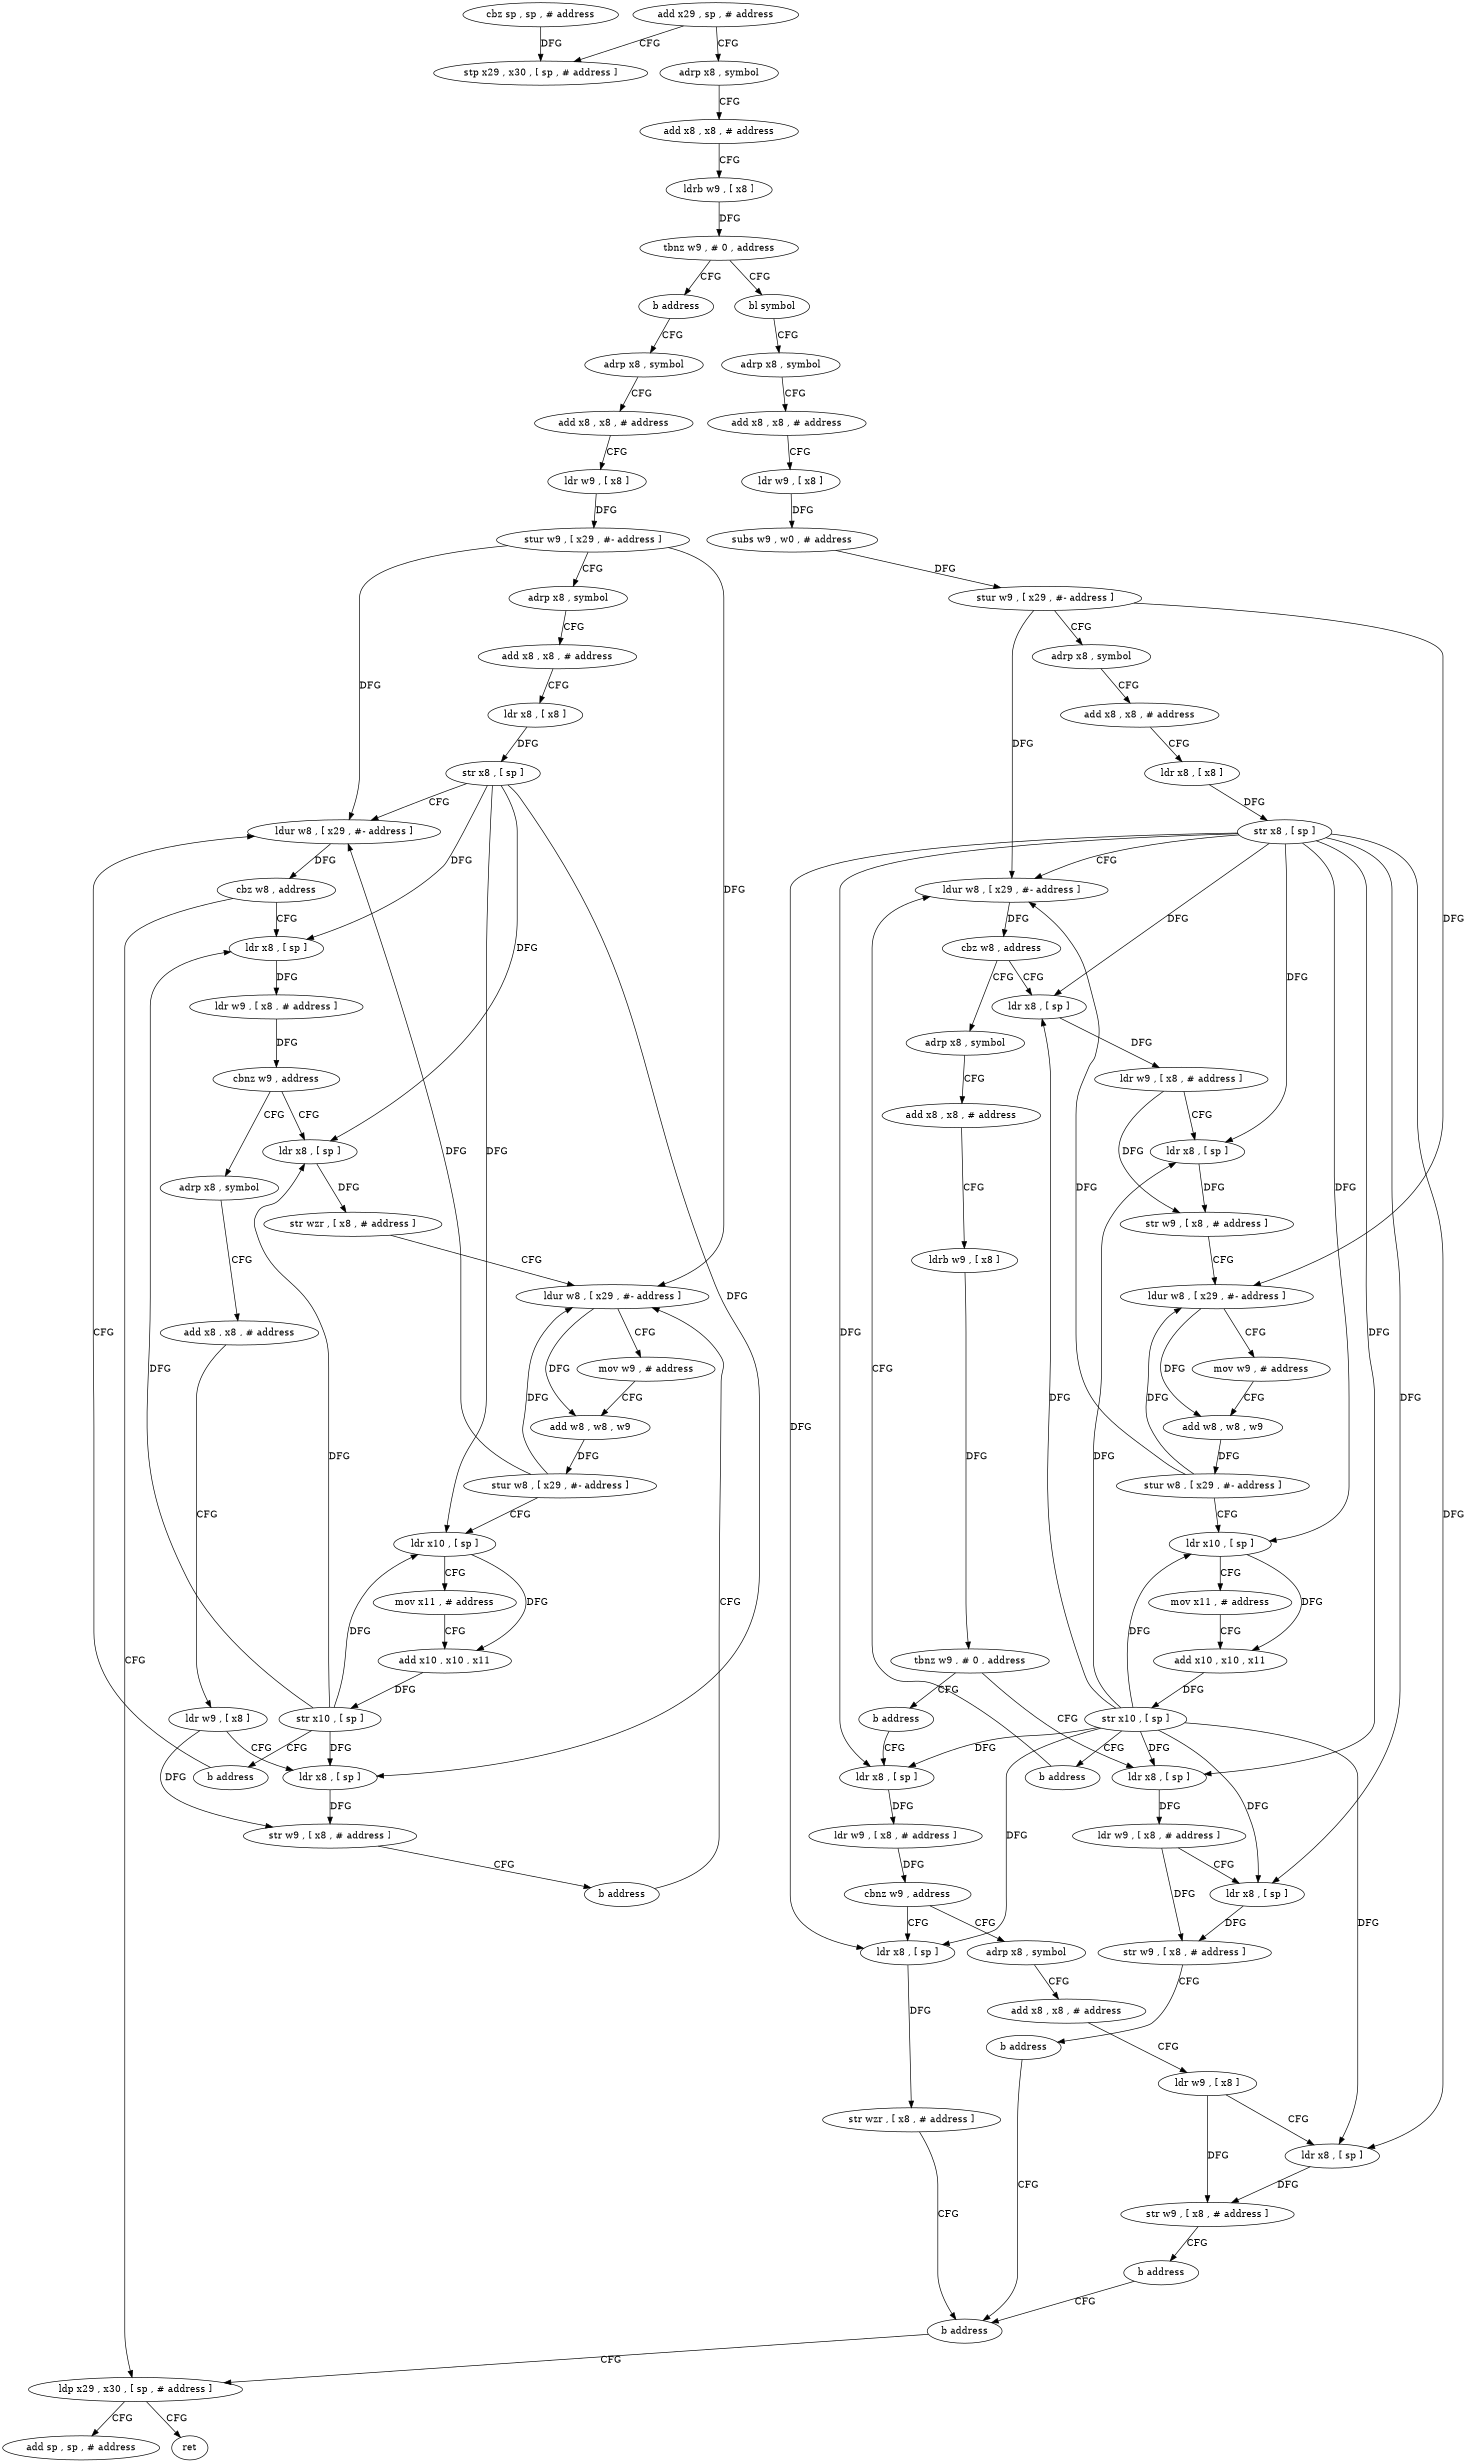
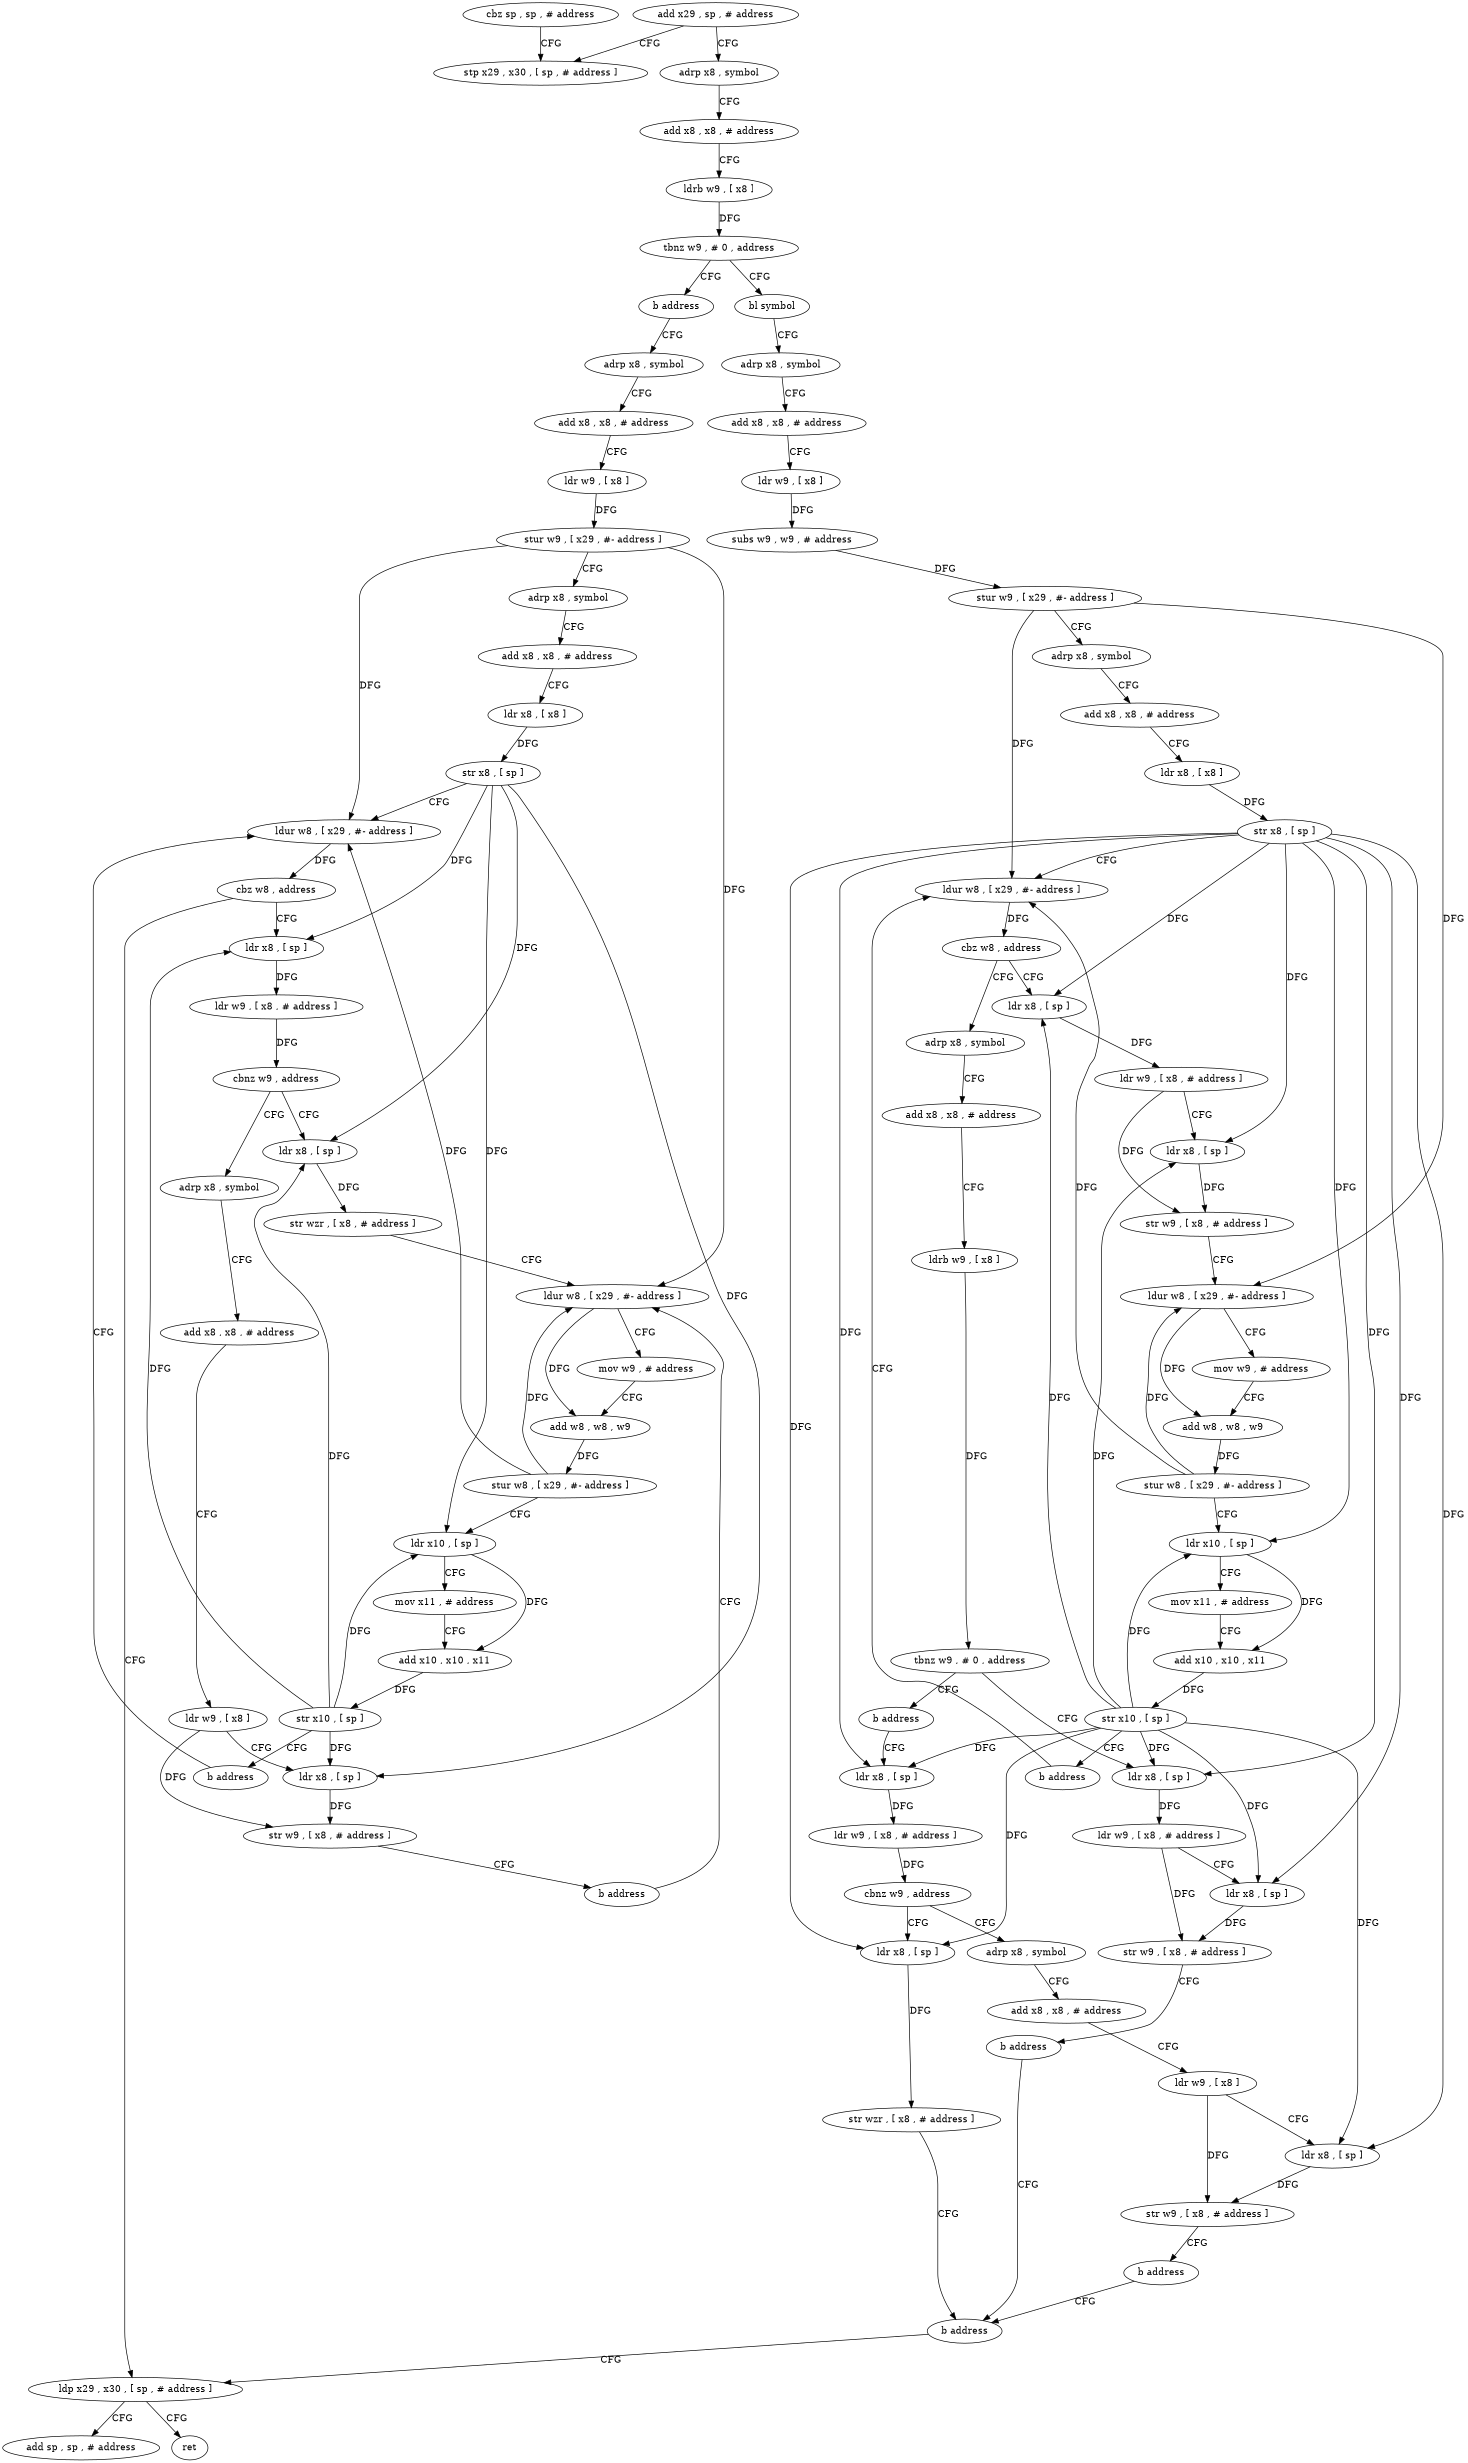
edge "cbz sp , sp , # address" -> "stp x29 , x30 , [ sp , # address ]": label "DFG" -> "CFG"
node "subs w9 , w0 , # address": label "subs w9 , w0 , # address" -> "subs w9 , w9 , # address"
